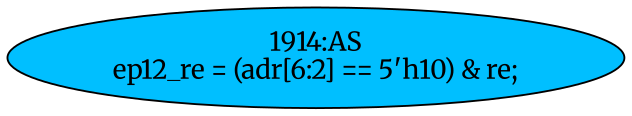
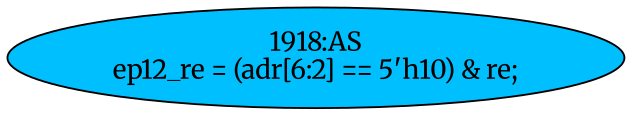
node "1914:AS ep12_re = (adr[6:2] == 5'h10) & re;": label "1914:AS ep12_re = (adr[6:2] == 5'h10) & re;" -> "1918:AS ep12_re = (adr[6:2] == 5'h10) & re;"
